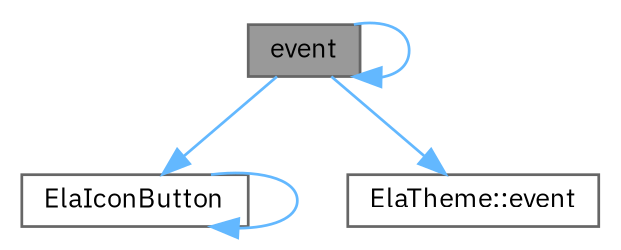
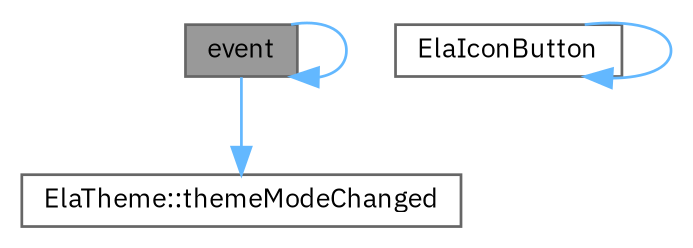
edge "event" -> "ElaIconButton": removed
node "ElaTheme::event": label "ElaTheme::event" -> "ElaTheme::themeModeChanged"
